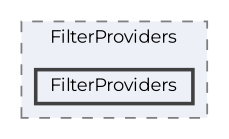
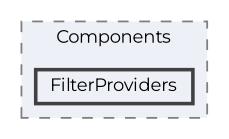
cluster "FilterProviders": label "FilterProviders" -> "Components"
